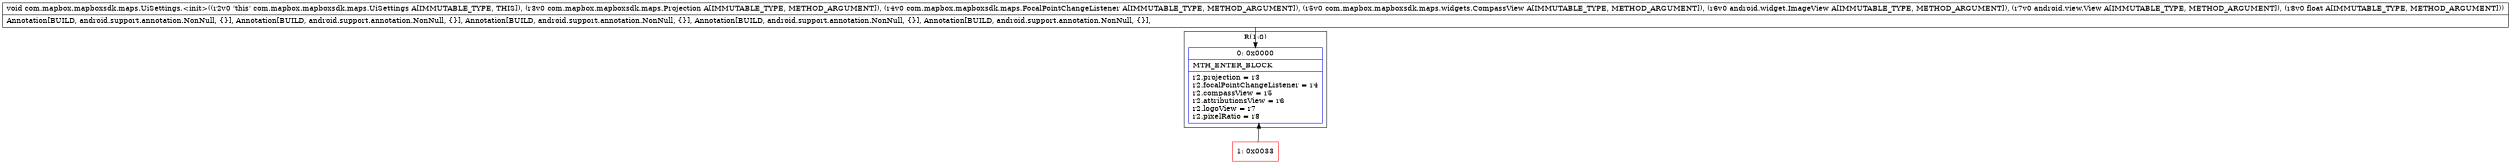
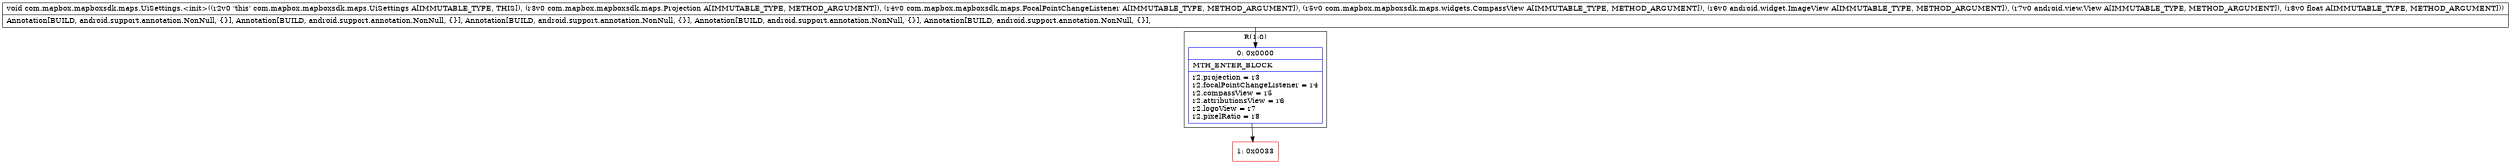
edge "1: 0x0033" -> "0: 0x0000": reversed
